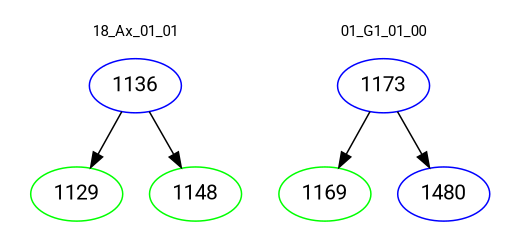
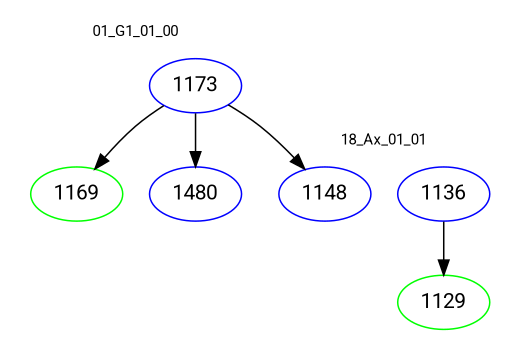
edge "1136" -> "1148": now "1173" -> "1148"
node "1148": color green -> blue
